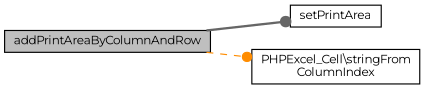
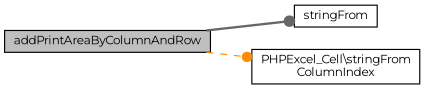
node "setPrintArea": label "setPrintArea" -> "stringFrom"
